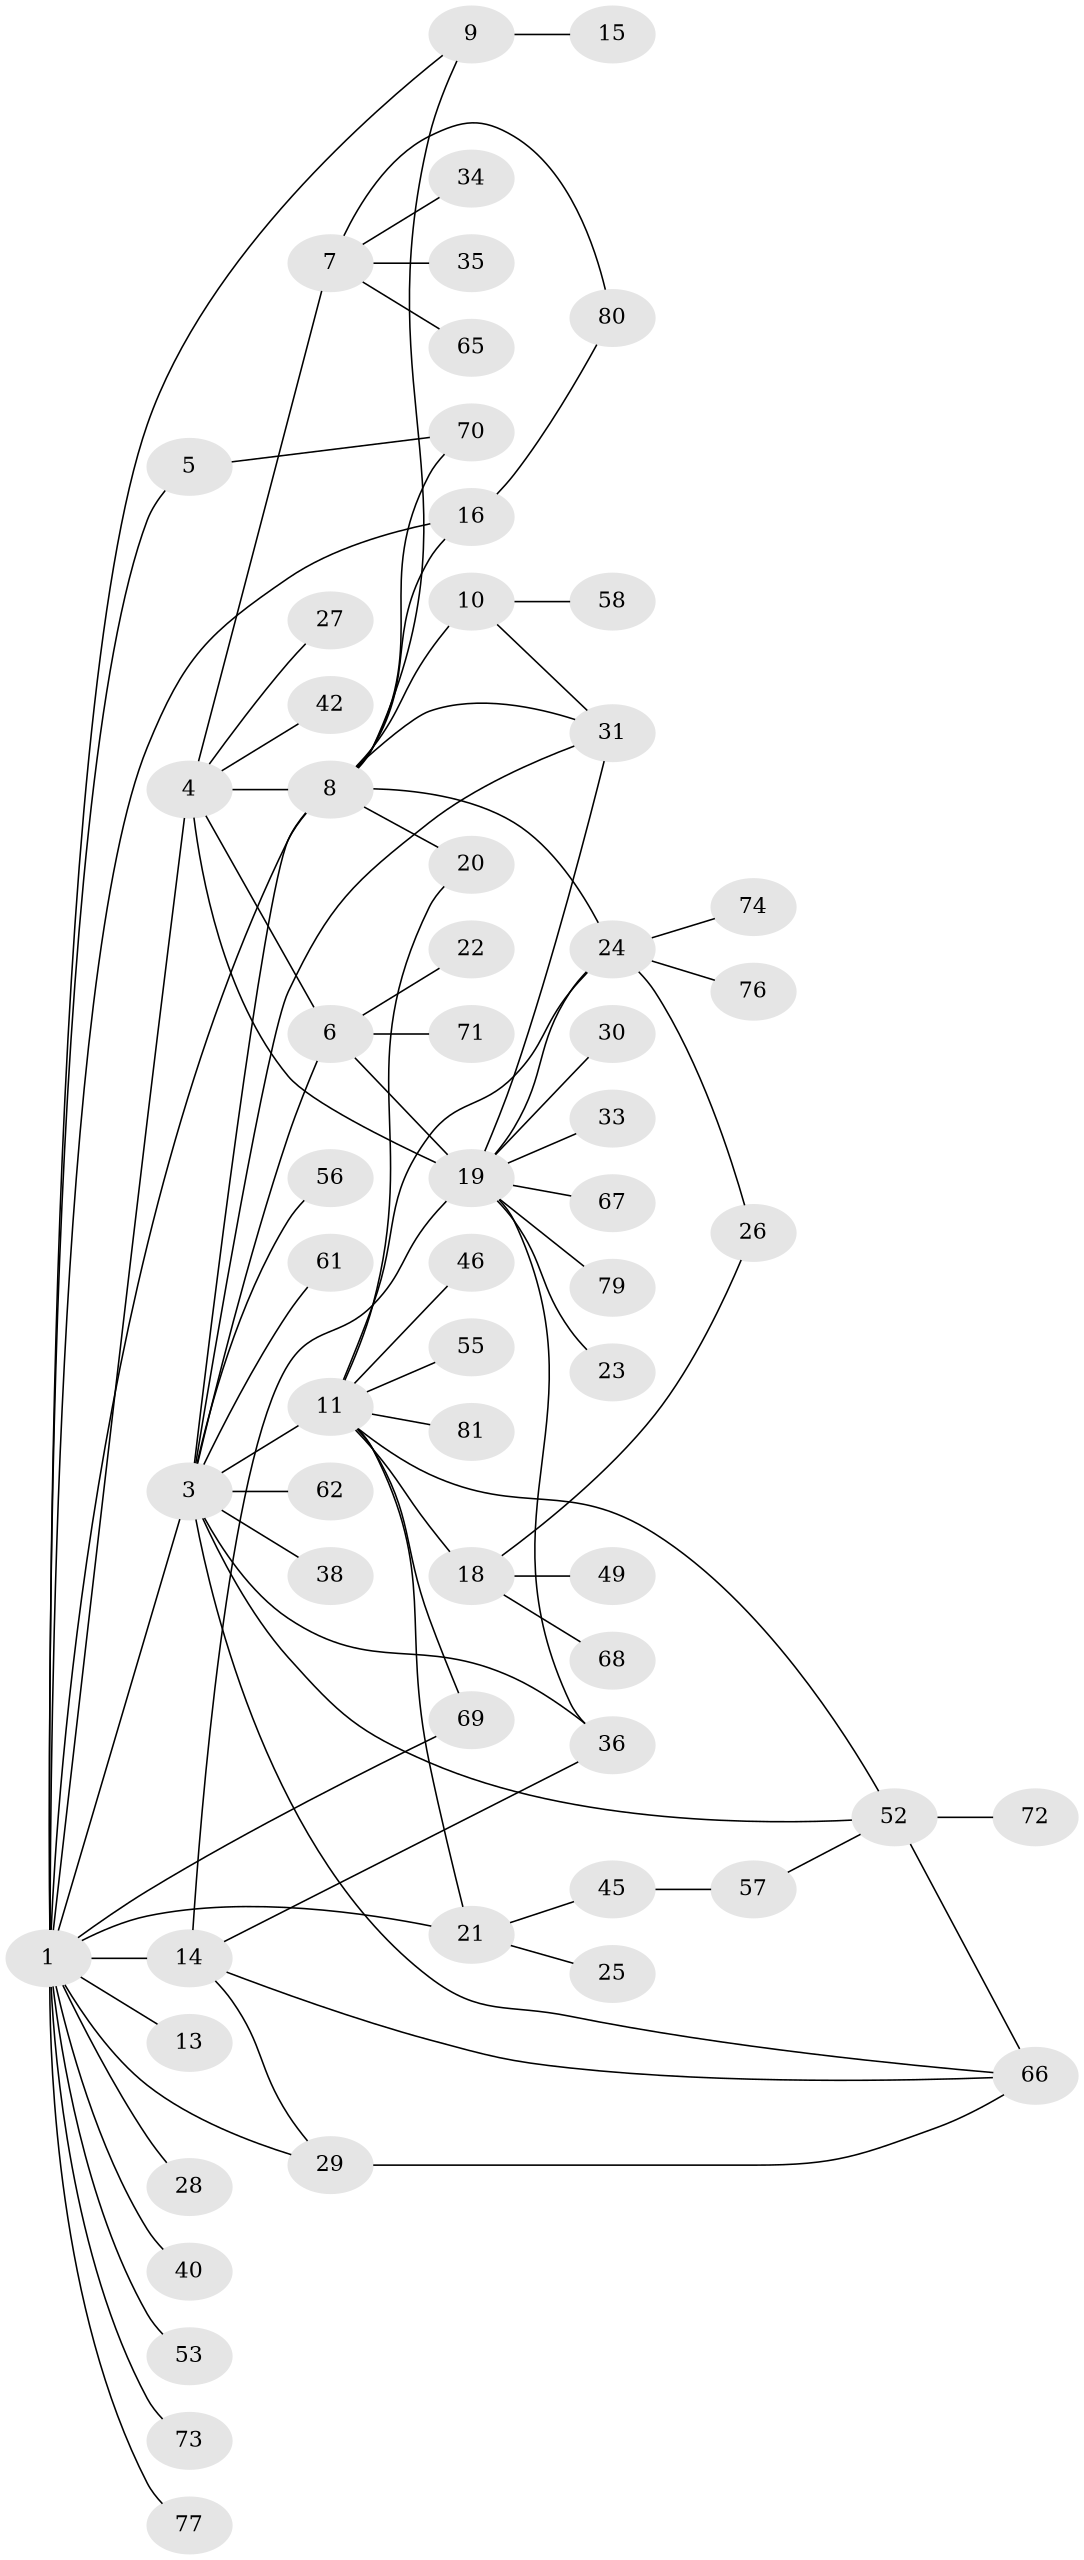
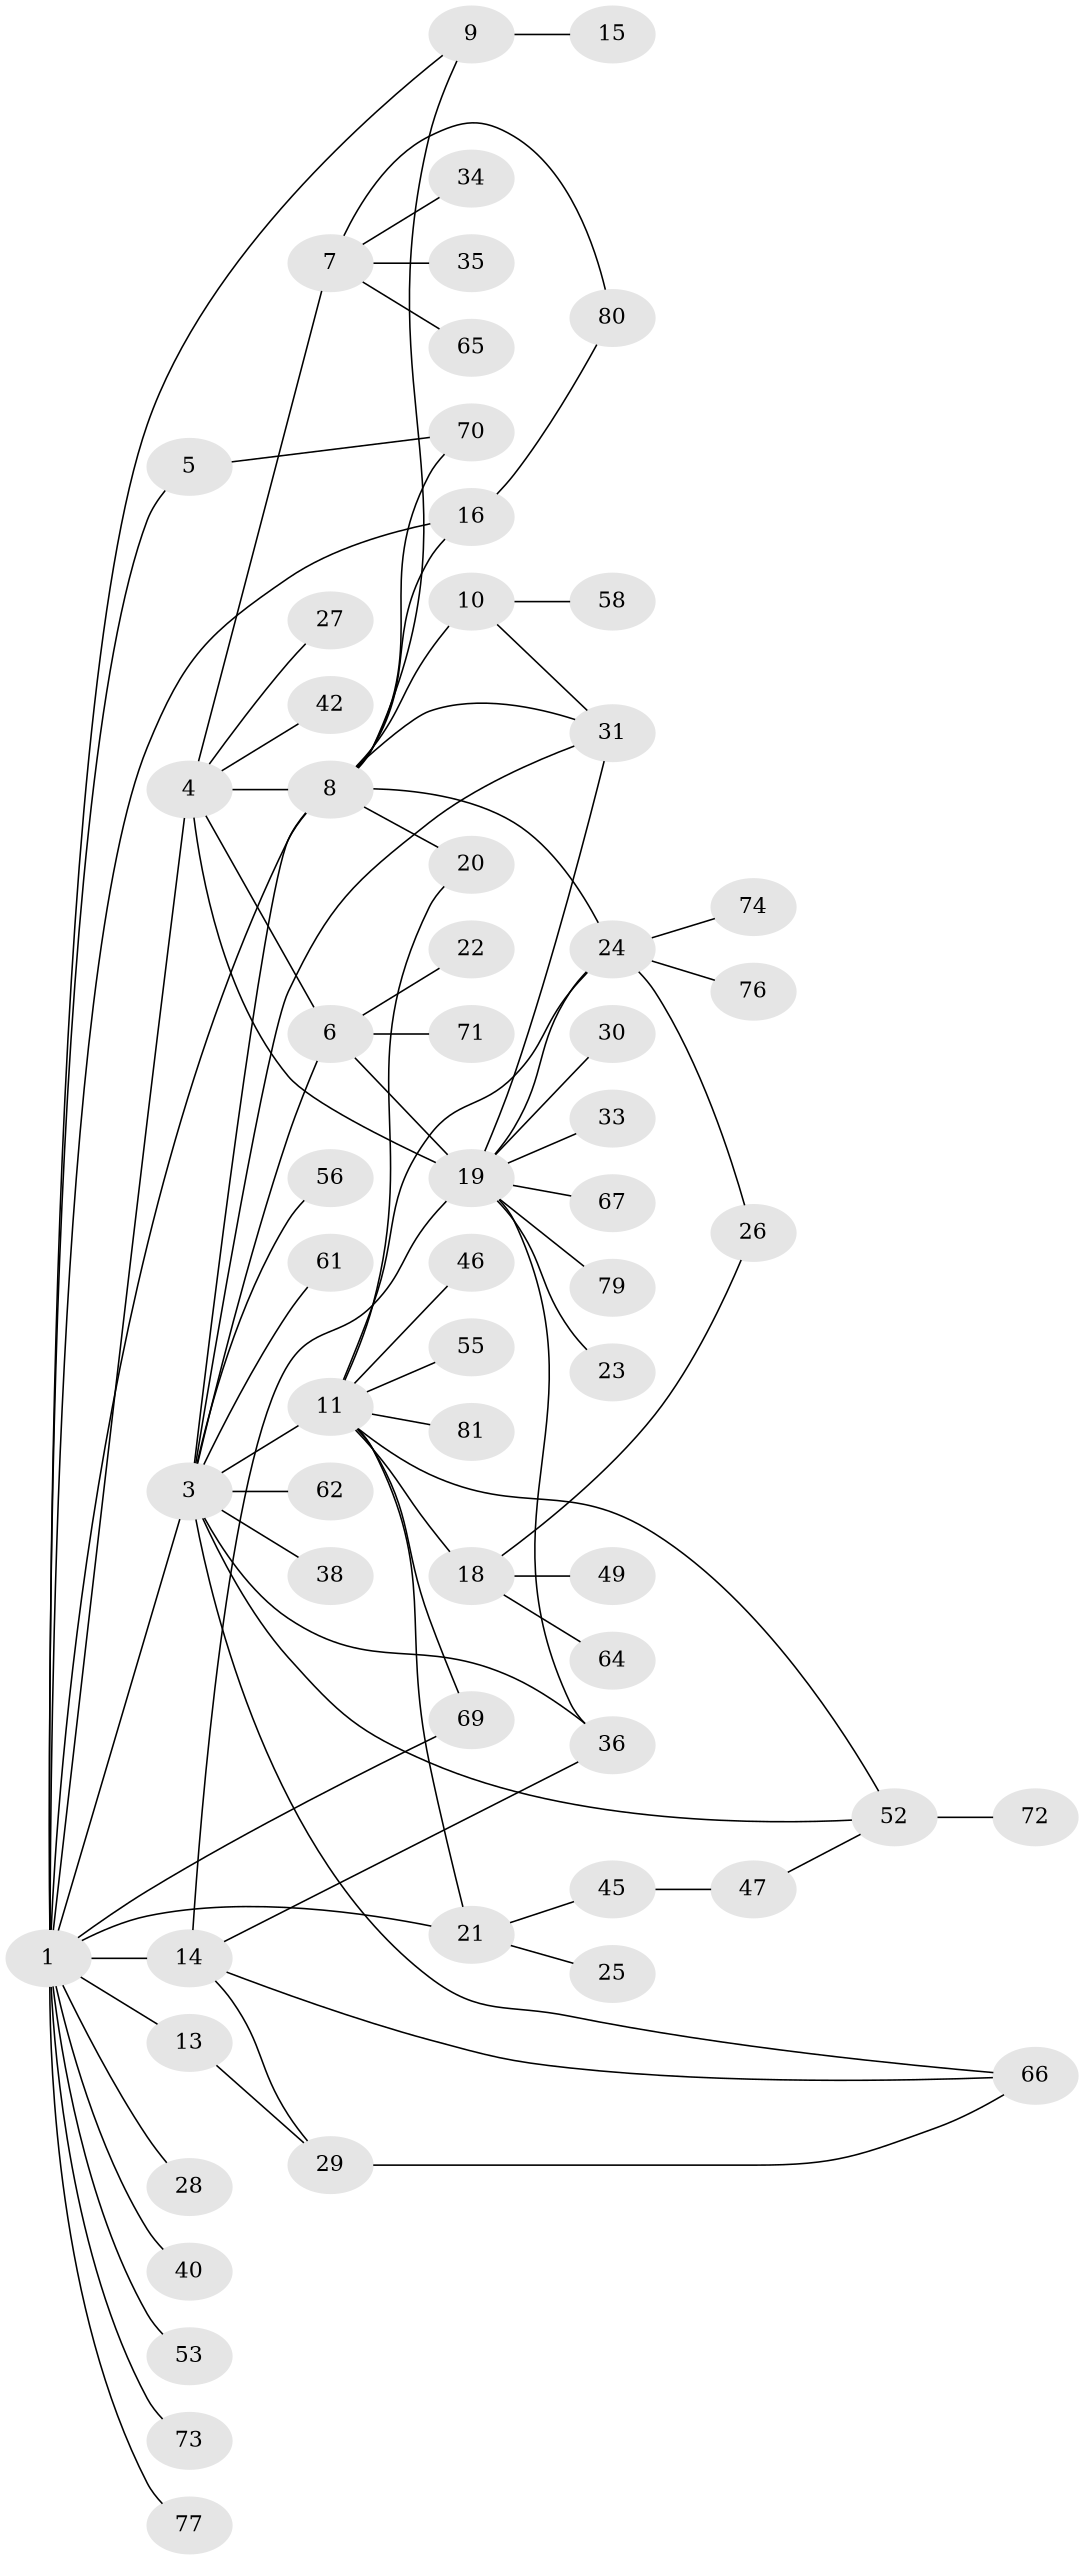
node "68": label "68" -> "64"
node "57": label "57" -> "47"
edge "52" -- "66": removed
edge "1" -- "29": now "13" -- "29"
